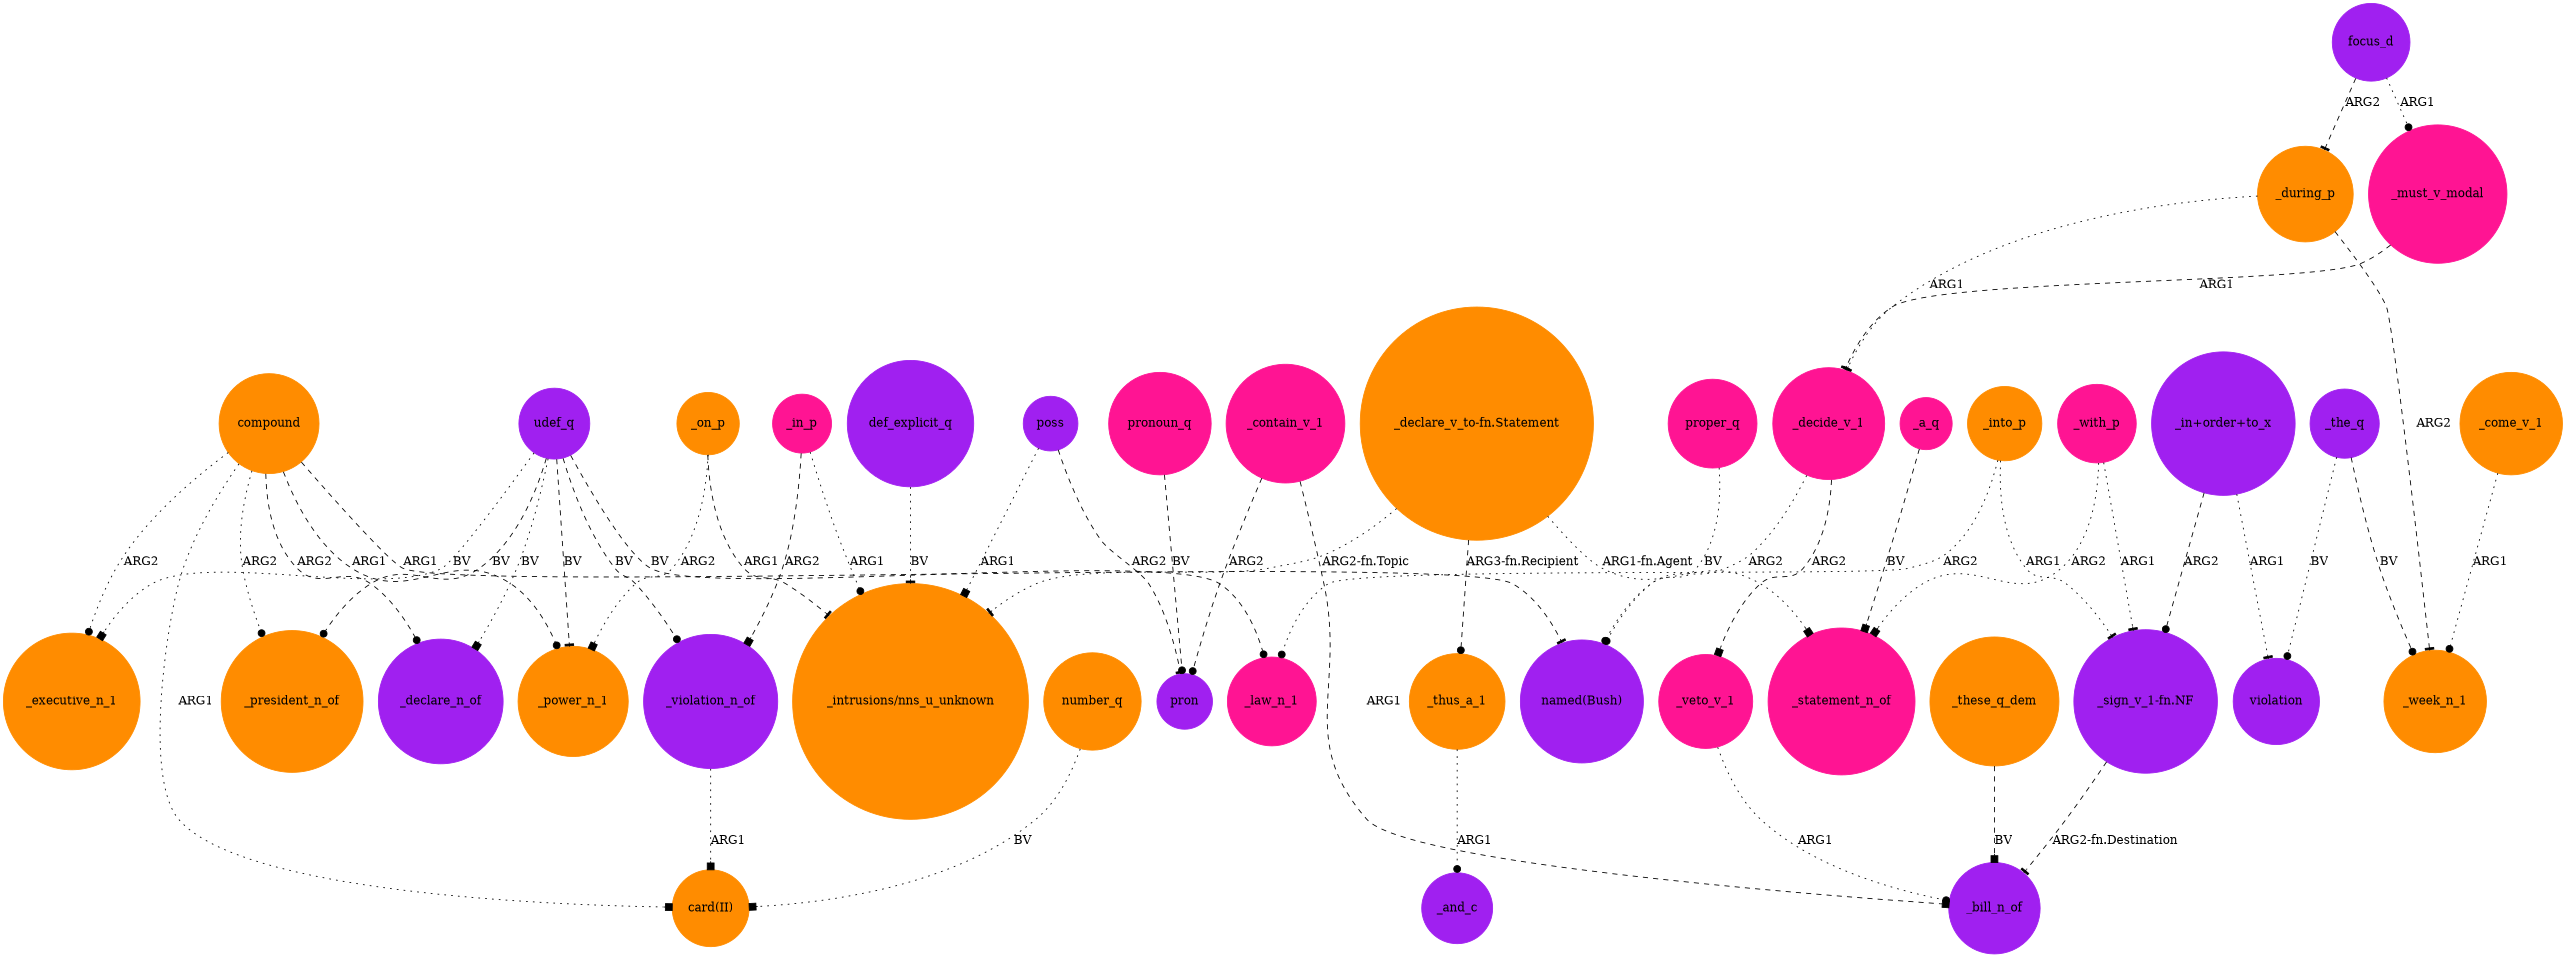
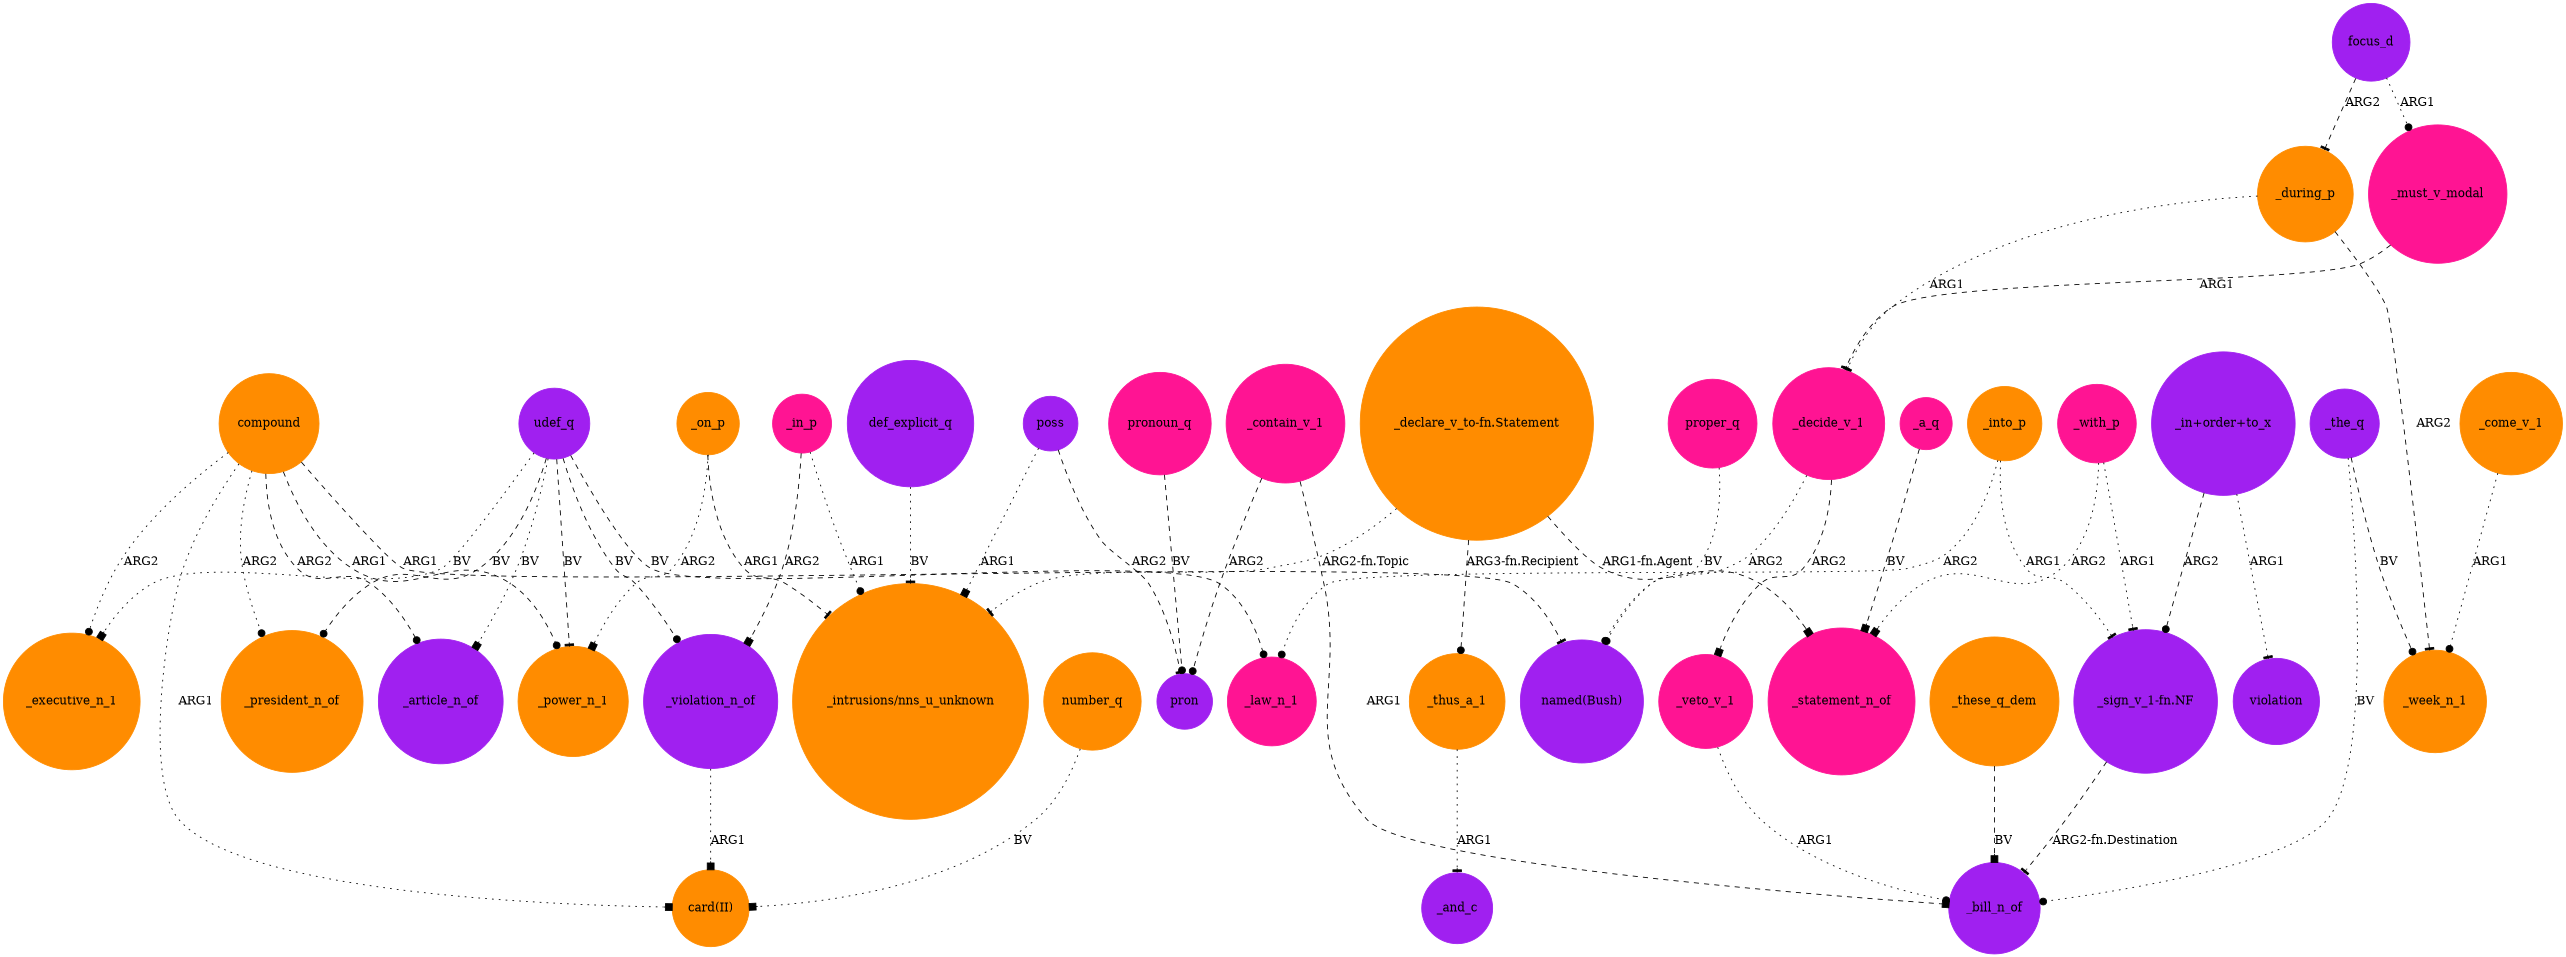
edge "_the_q" -> "violation": now "_the_q" -> "_bill_n_of"
edge "_declare_v_to-fn.Statement" -> "_statement_n_of": style dotted -> dashed
node "_declare_n_of": label "_declare_n_of" -> "_article_n_of"
edge "_thus_a_1" -> "_and_c": arrowhead dot -> tee
